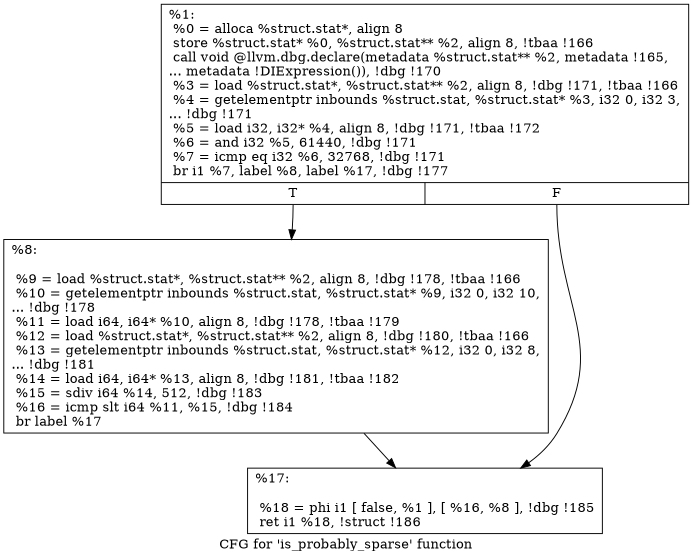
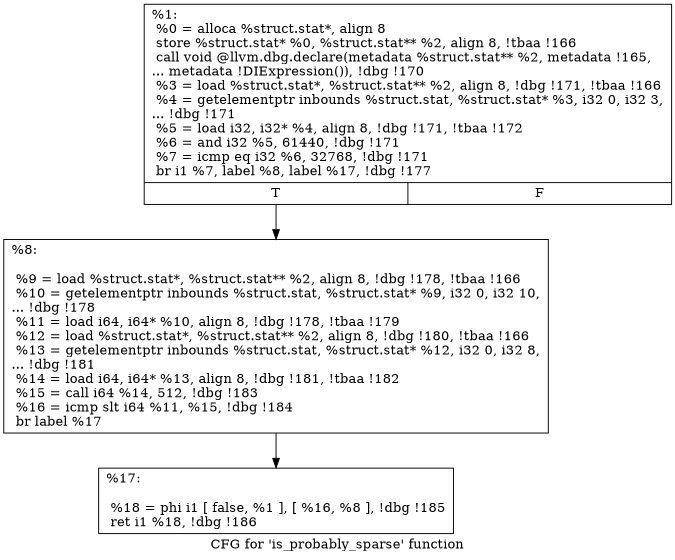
edge "%1:" -> "%17:": removed
node "%8:": text "%15 = sdiv i64 %14, 512, !dbg !183" -> "%15 = call i64 %14, 512, !dbg !183"
node "%17:": text "ret i1 %18, !struct !186" -> "ret i1 %18, !dbg !186"
